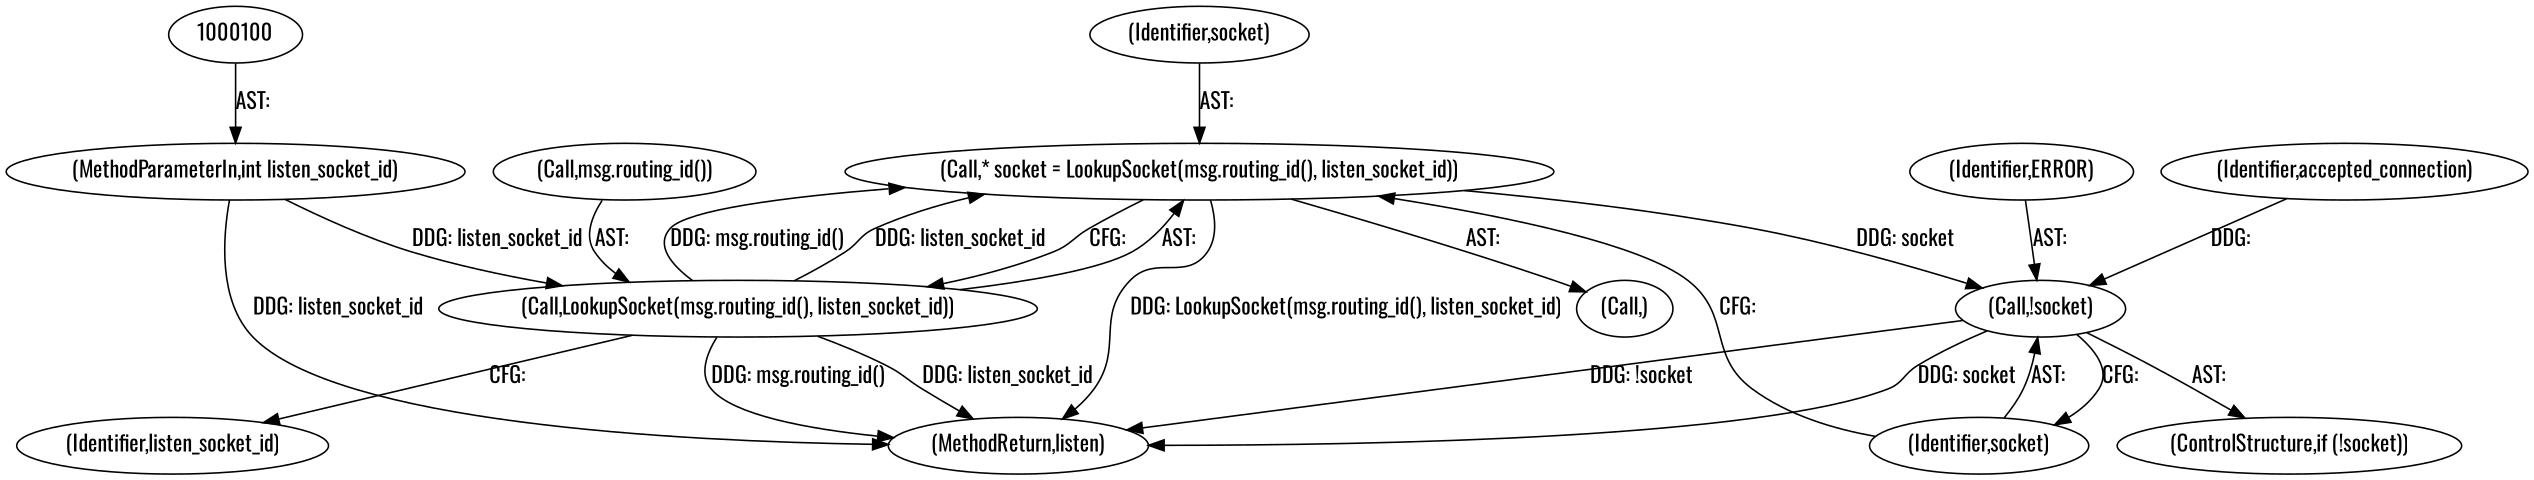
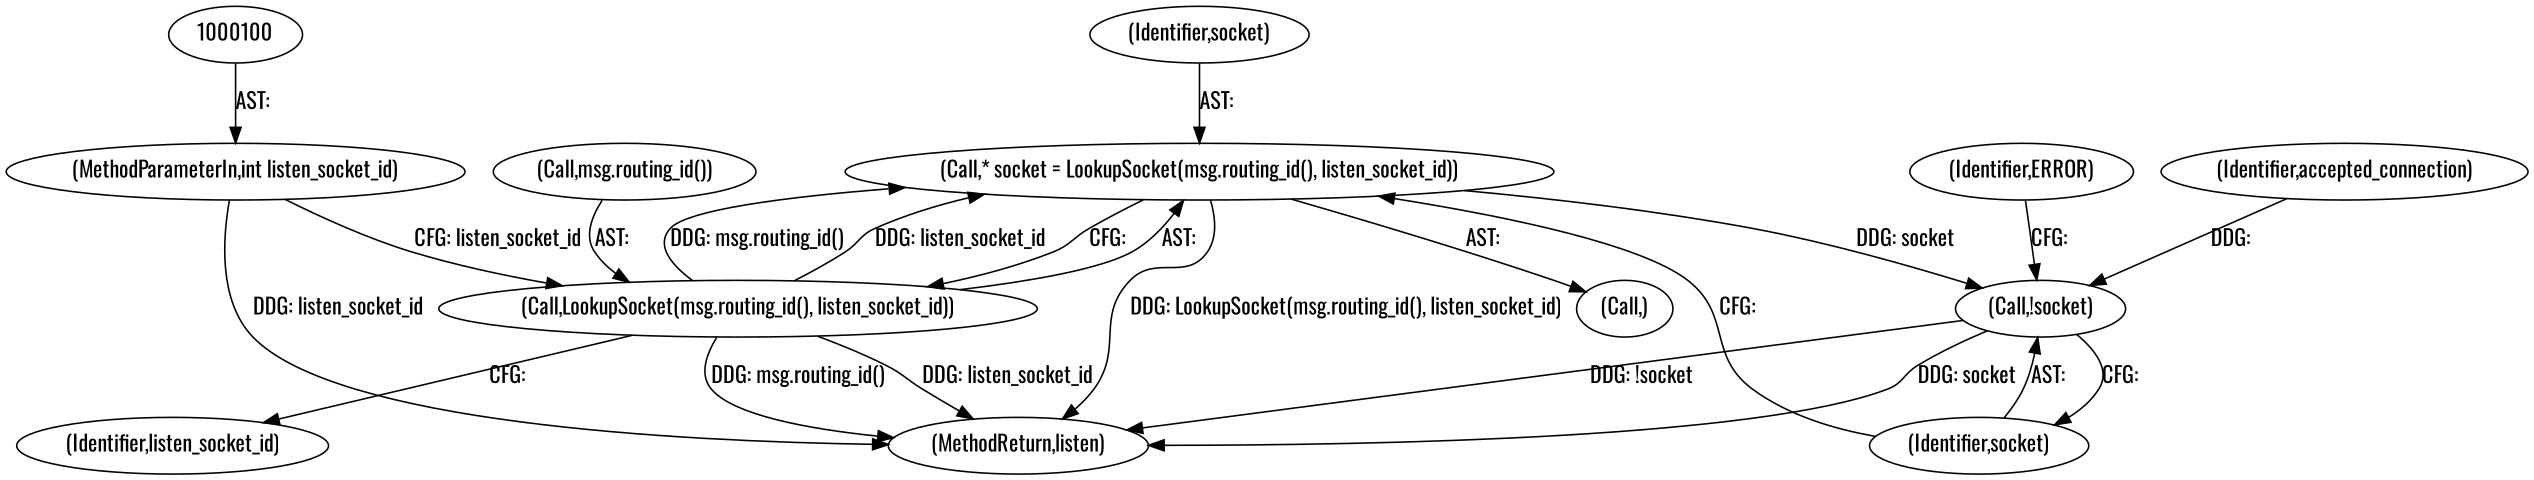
edge "(MethodParameterIn,int listen_socket_id)" -> "(Call,LookupSocket(msg.routing_id(), listen_socket_id))": label "DDG: listen_socket_id" -> "CFG: listen_socket_id"
edge "(Identifier,ERROR)" -> "(Call,!socket)": label "AST: " -> "CFG: "
node "(ControlStructure,if (!socket))": removed
